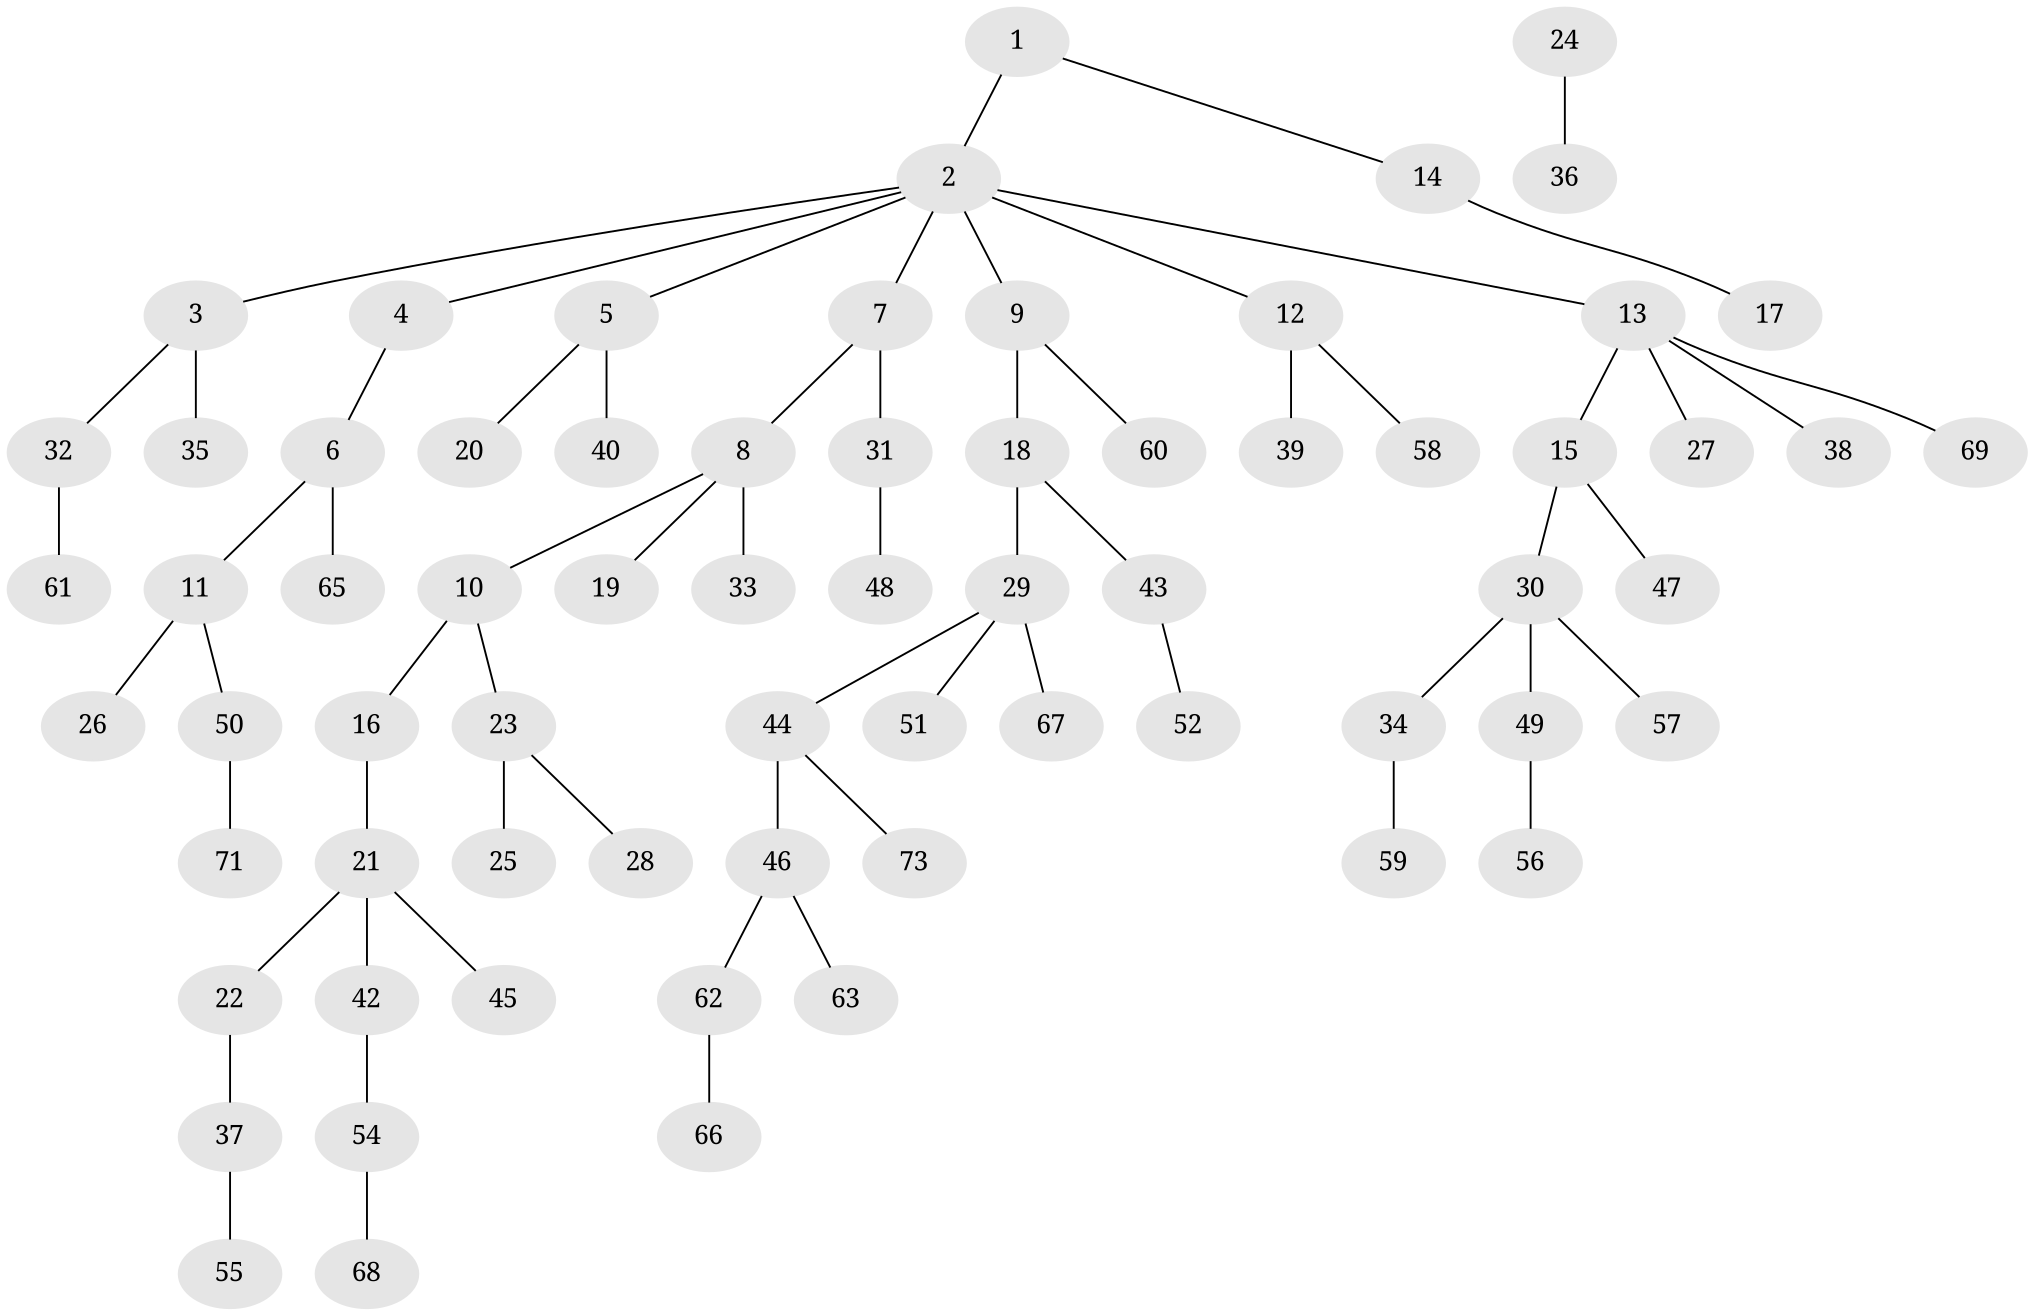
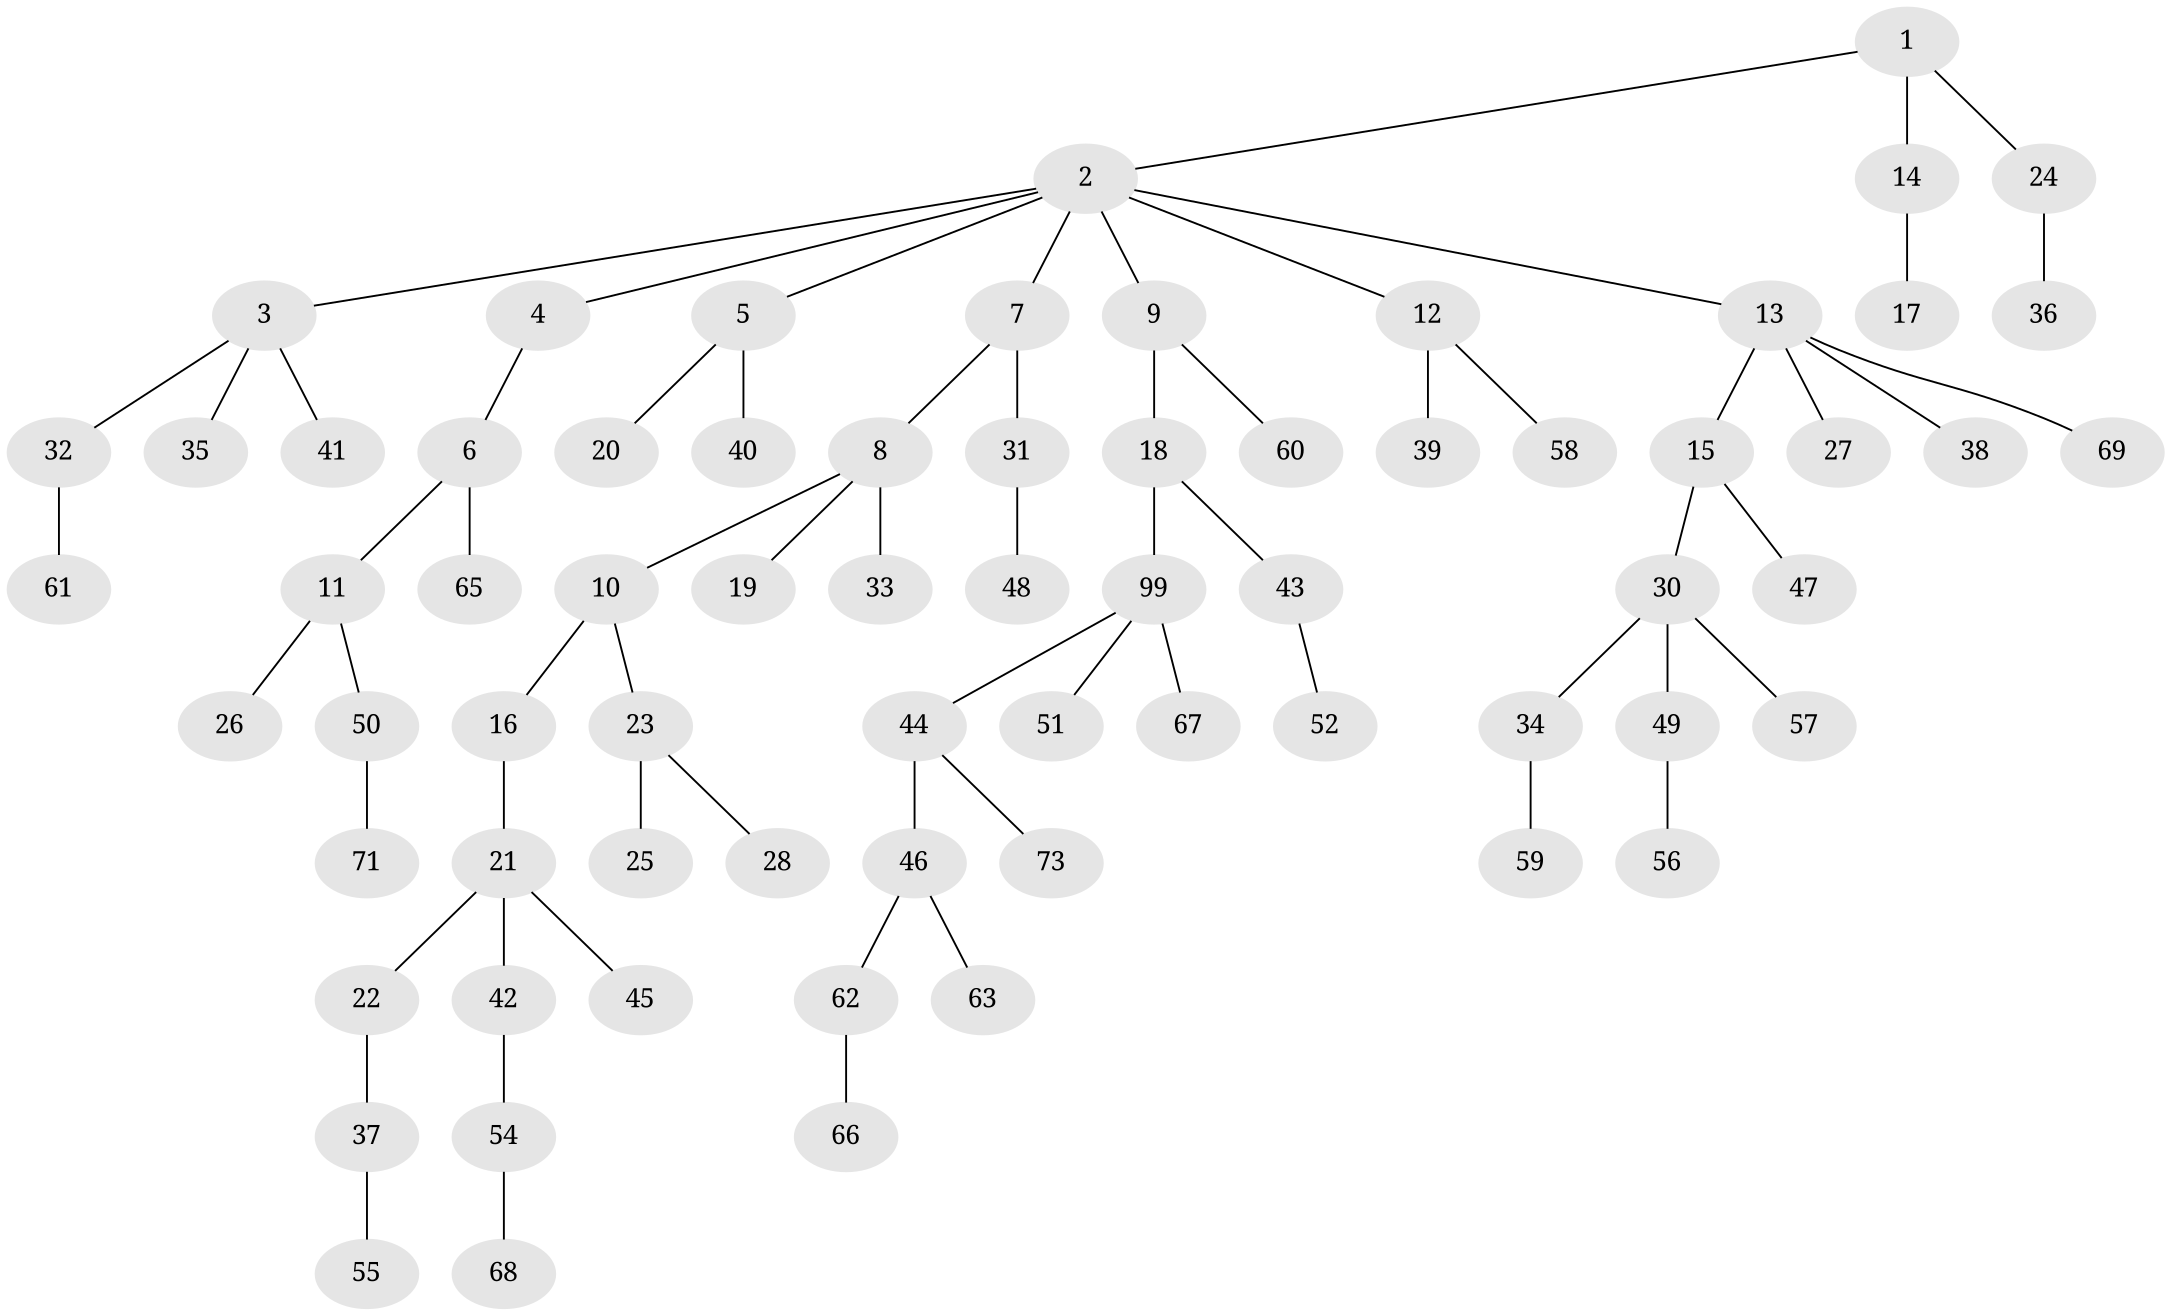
edge "1" -- "24": added
node "41": added
node "29": label "29" -> "99"
